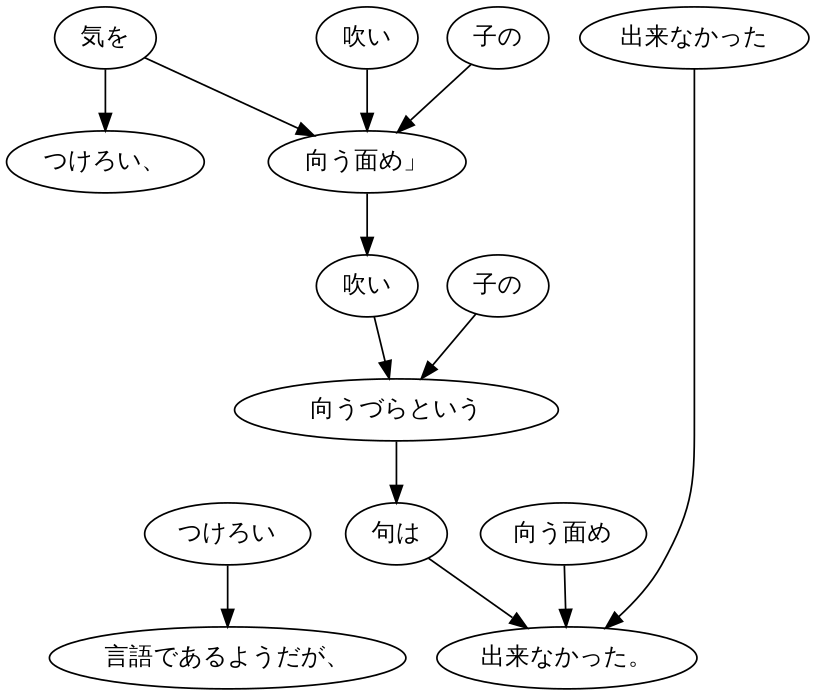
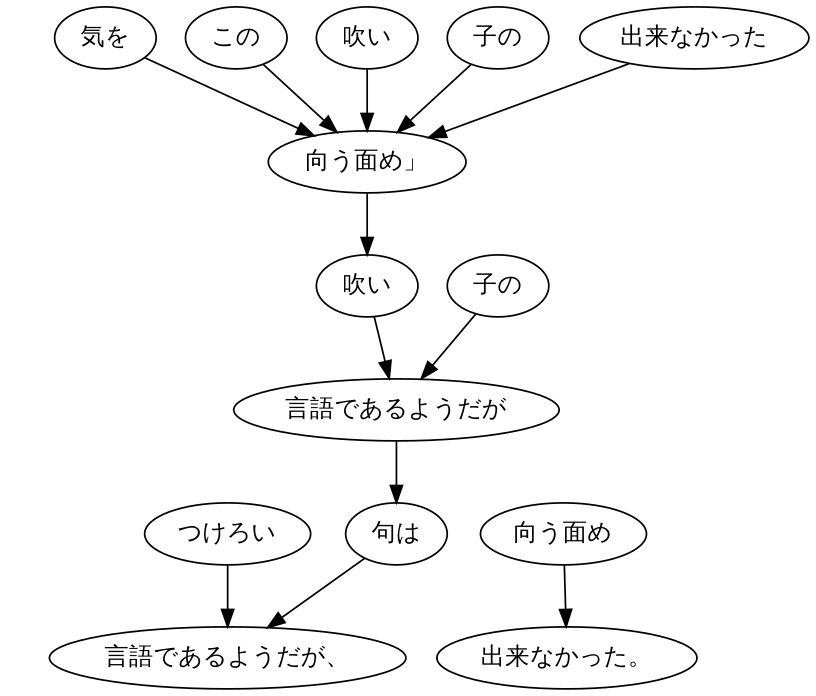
node "この": added
node "つけろい、": removed
edge "出来なかった" -> "出来なかった。": now "出来なかった" -> "向う面め」"
node "向うづらという": label "向うづらという" -> "言語であるようだが"
edge "句は" -> "出来なかった。": now "句は" -> "言語であるようだが、"
